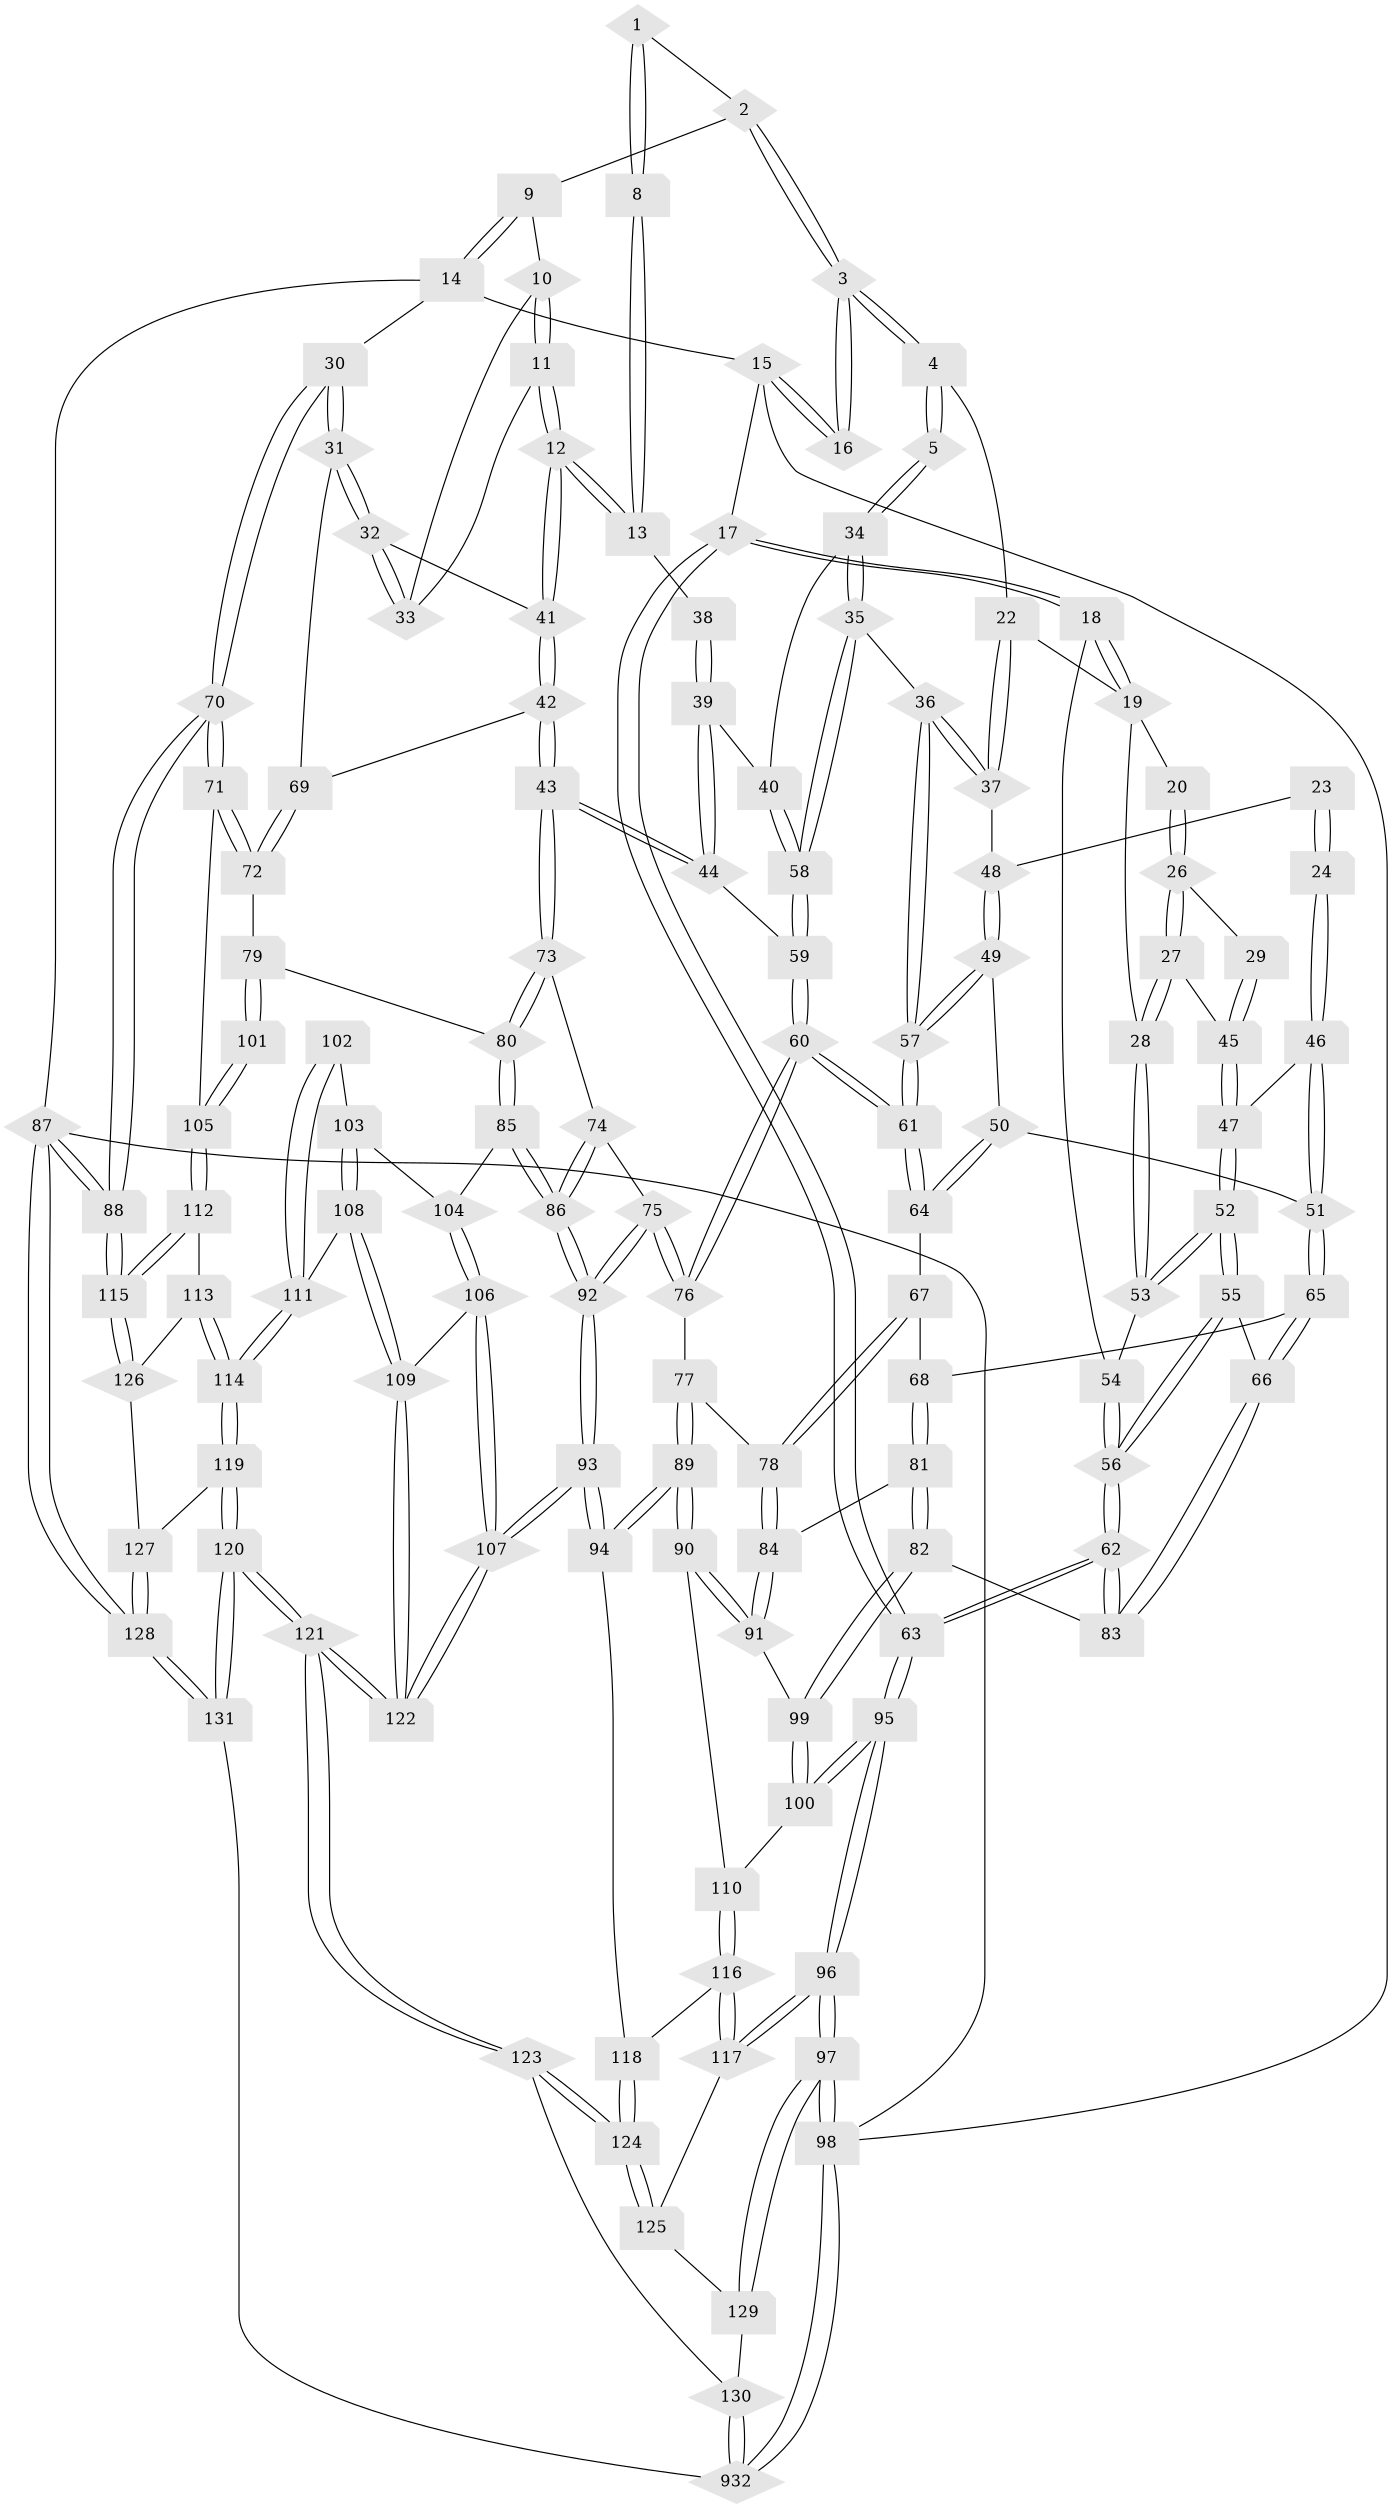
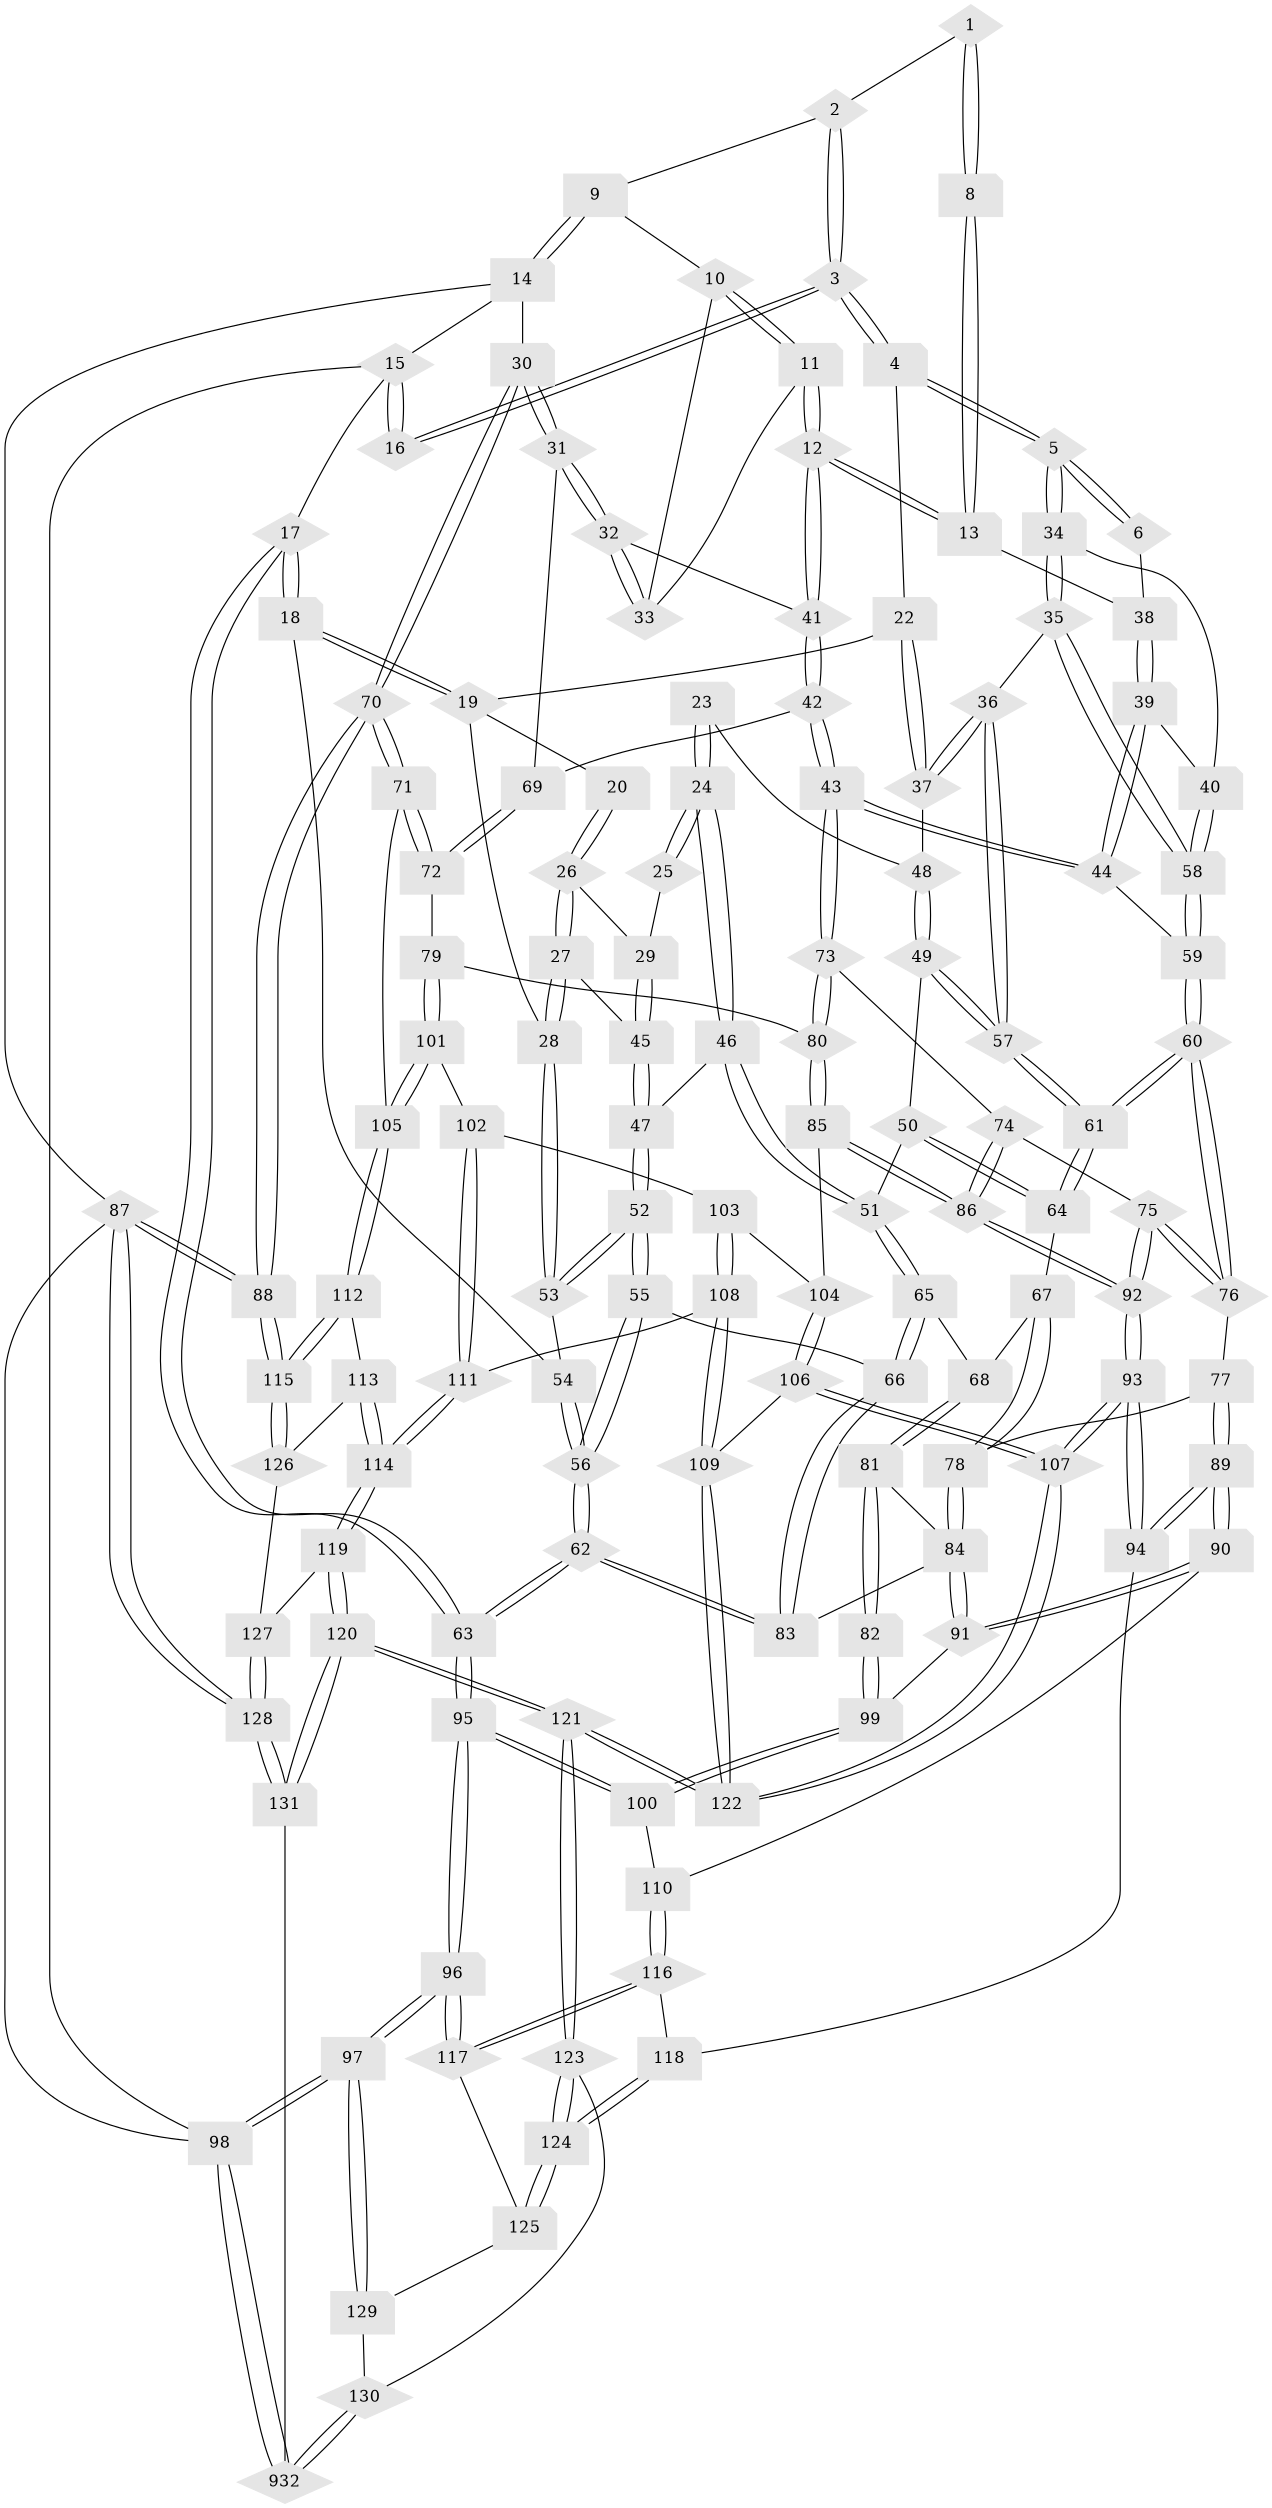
node "6": added
node "25": added
edge "101" -- "102": added
edge "82" -- "83": now "84" -- "83"
